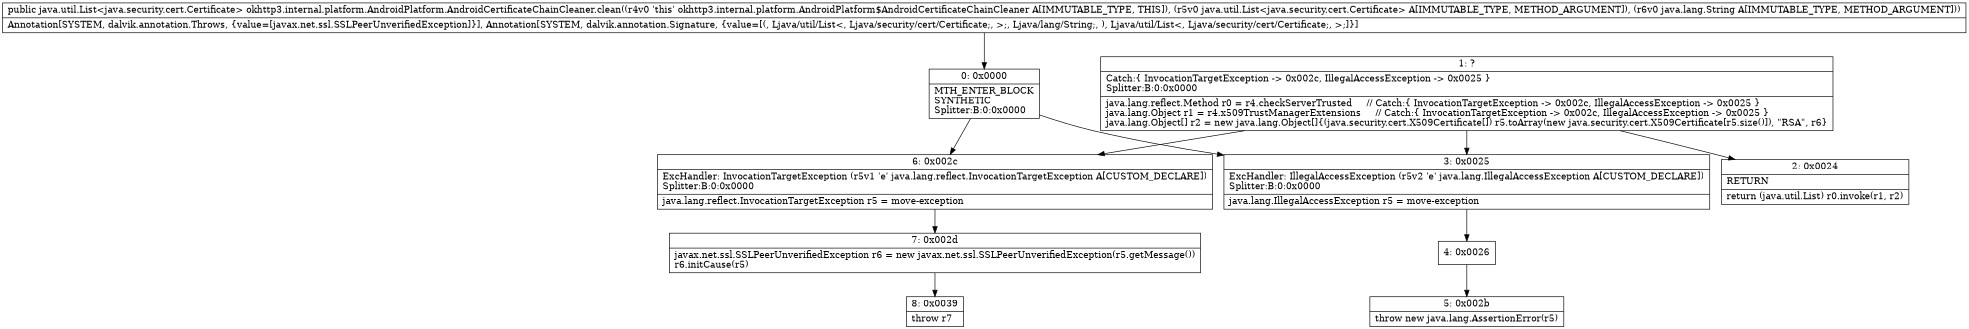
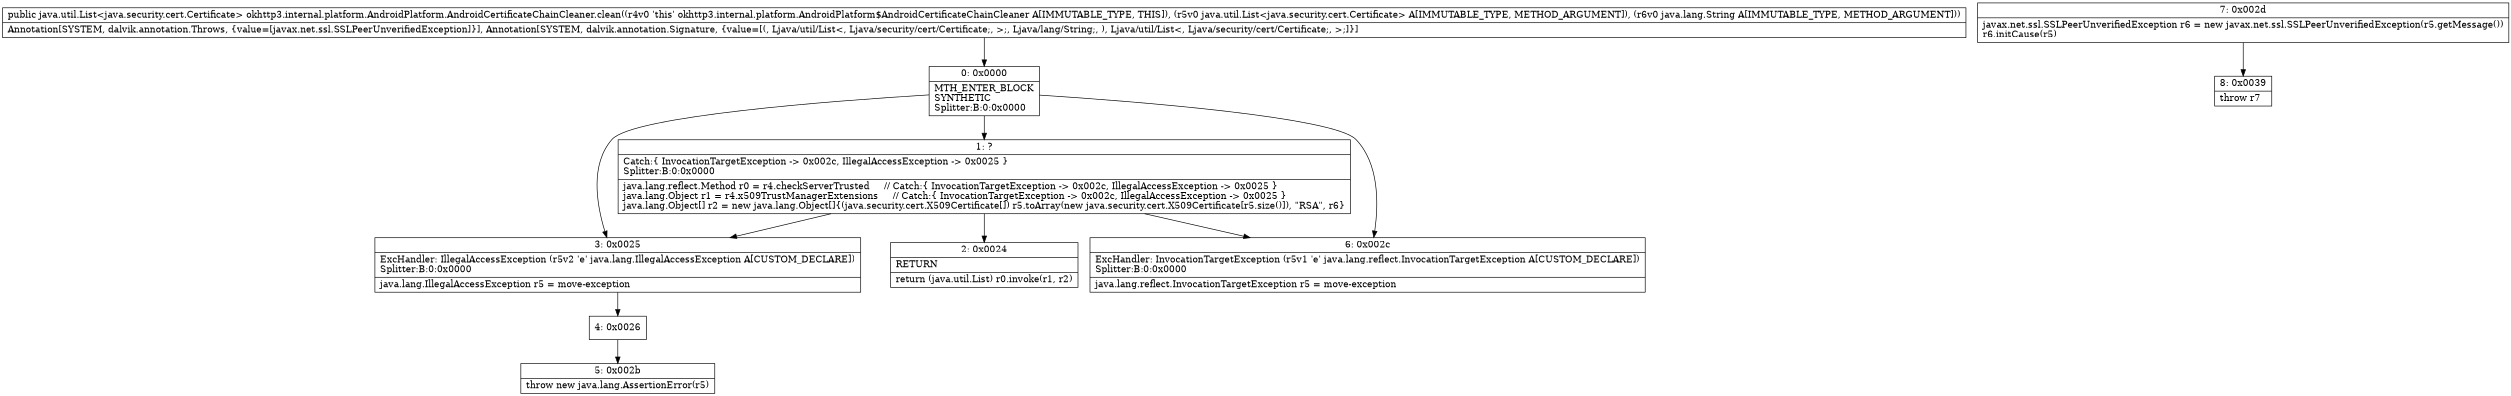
edge "0: 0x0000" -> "1: ?": added
edge "6: 0x002c" -> "7: 0x002d": removed
